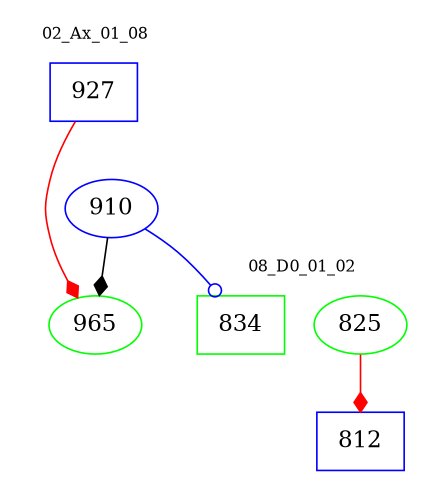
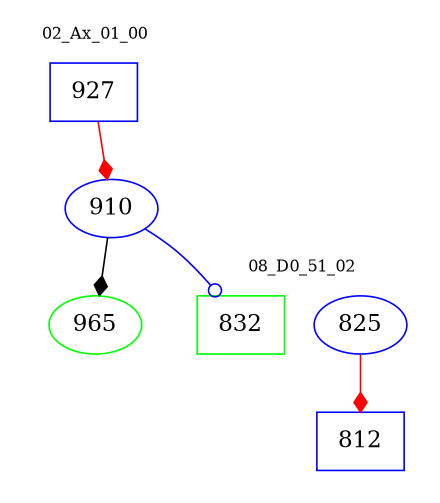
cluster "02_Ax_01_08": label "02_Ax_01_08" -> "02_Ax_01_00"
edge "927" -> "965": now "927" -> "910"
cluster "08_D0_01_02": label "08_D0_01_02" -> "08_D0_51_02"
node "834": label "834" -> "832"
node "825": color green -> blue
